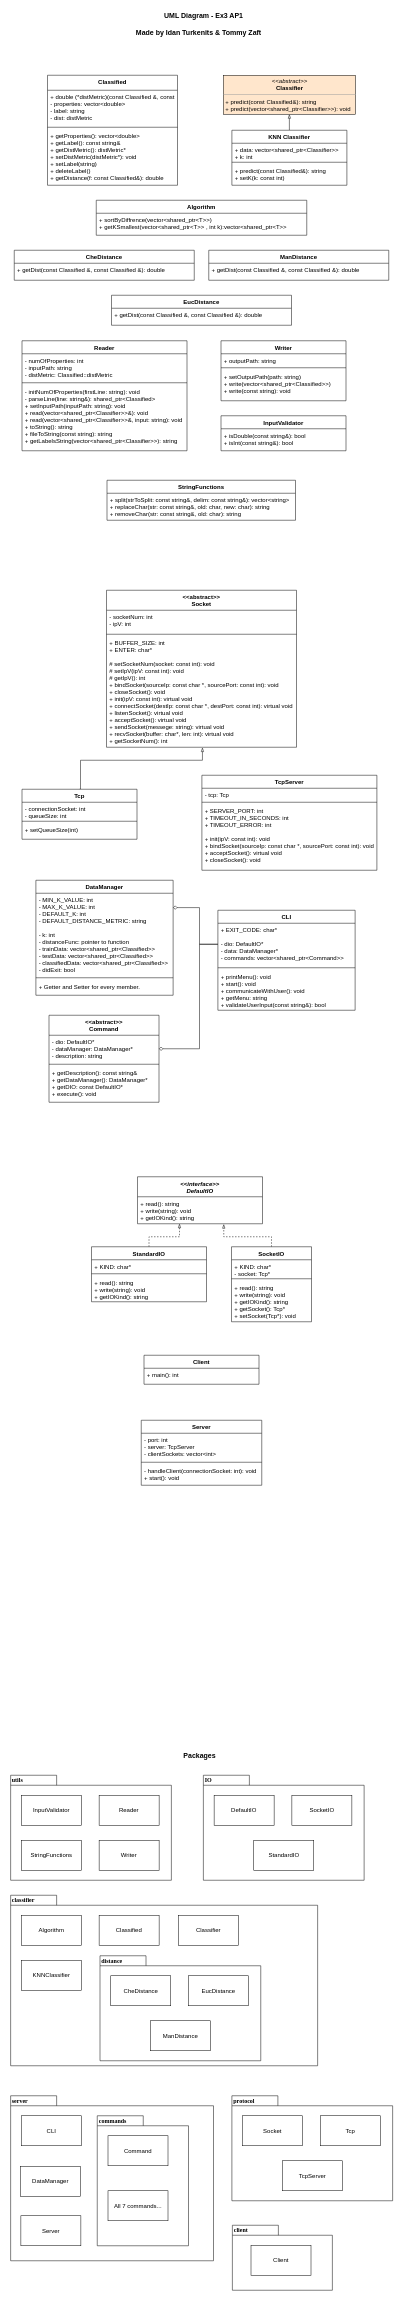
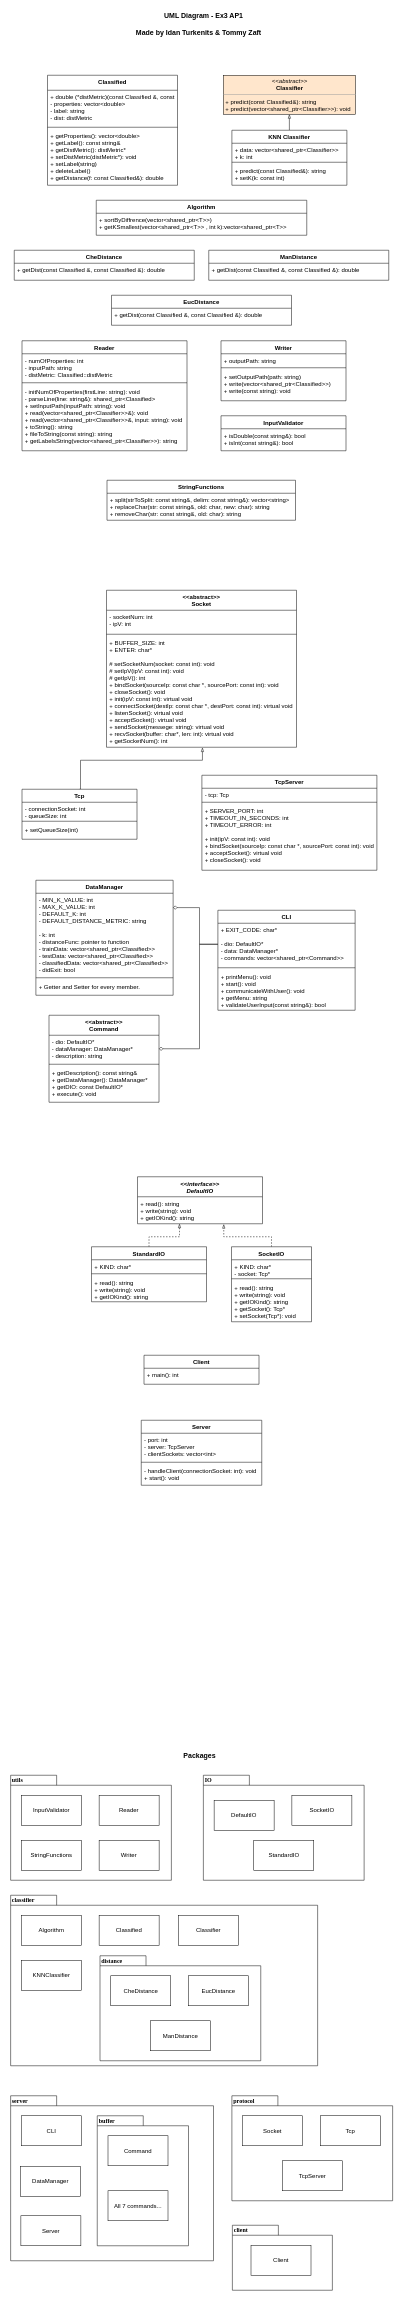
node "DefaultIO": moved (244, 1810) -> (244, 1815)
node "commands": label "commands" -> "buffer"
